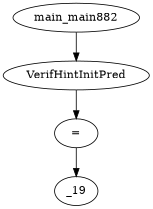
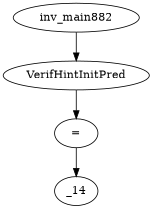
node "main_main882": label "main_main882" -> "inv_main882"
node "_19": label "_19" -> "_14"
